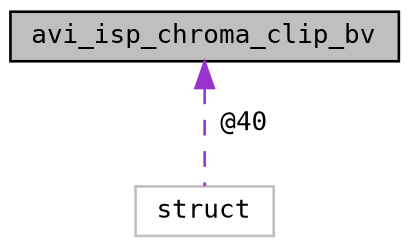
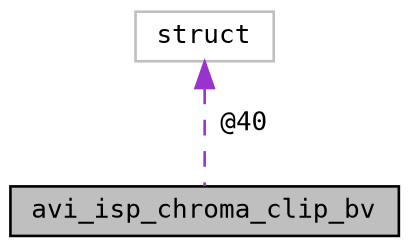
edge "struct" -> "avi_isp_chroma_clip_bv": reversed
